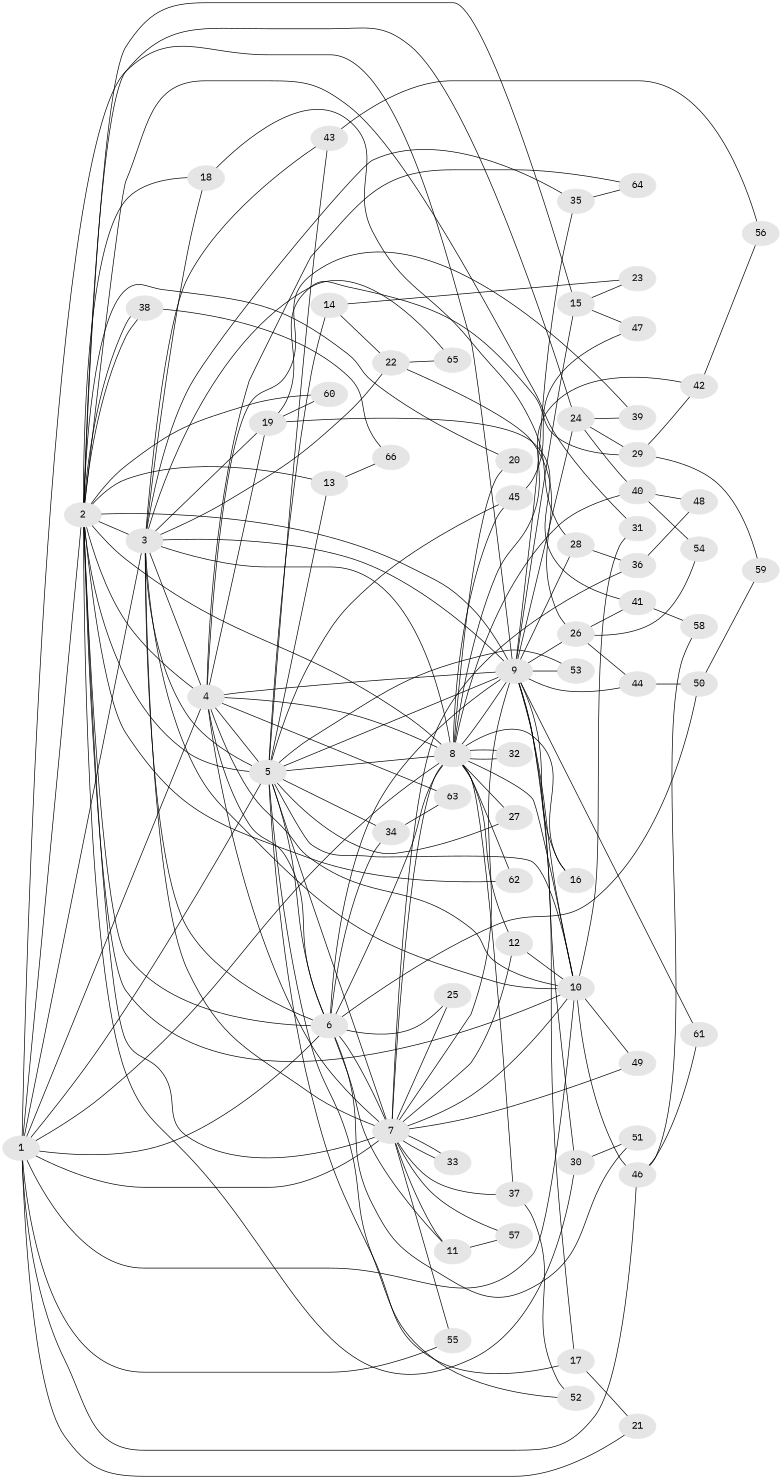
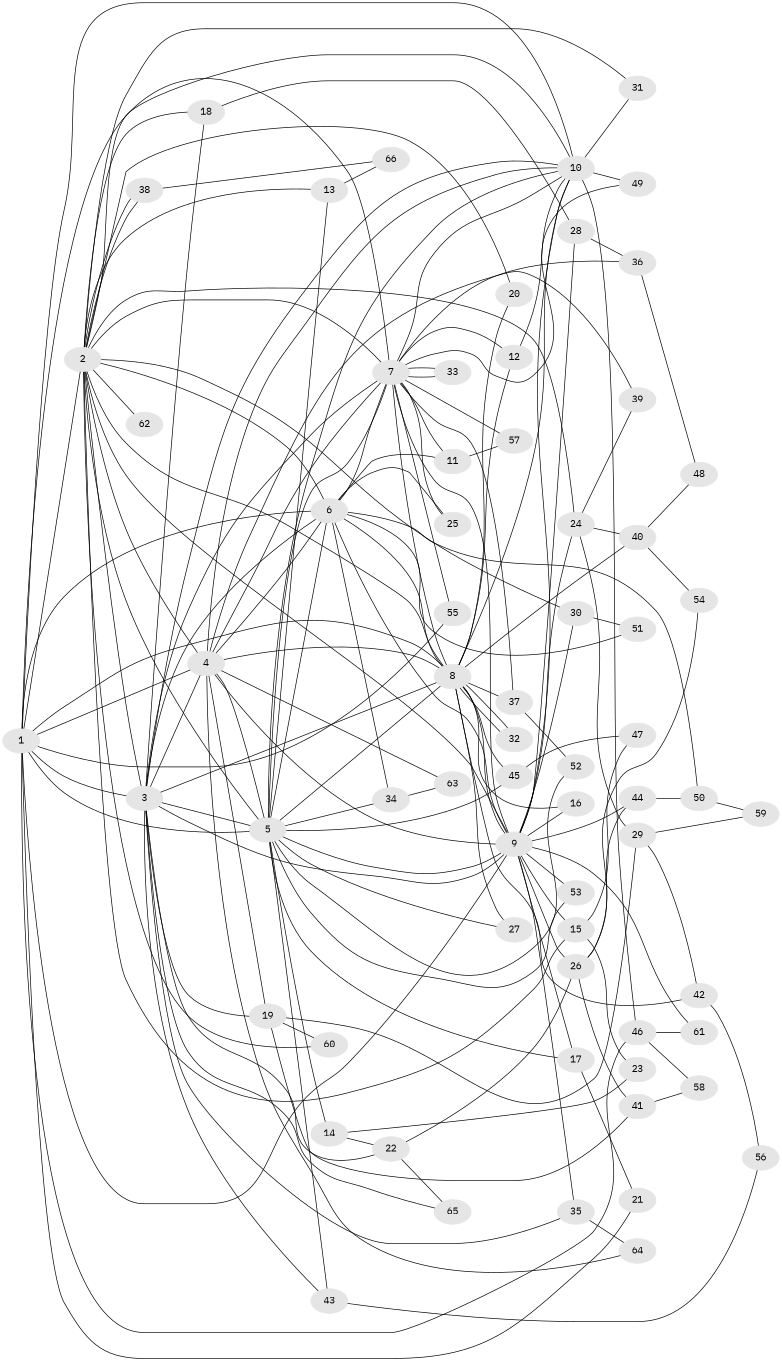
edge "8" -- "62": removed
